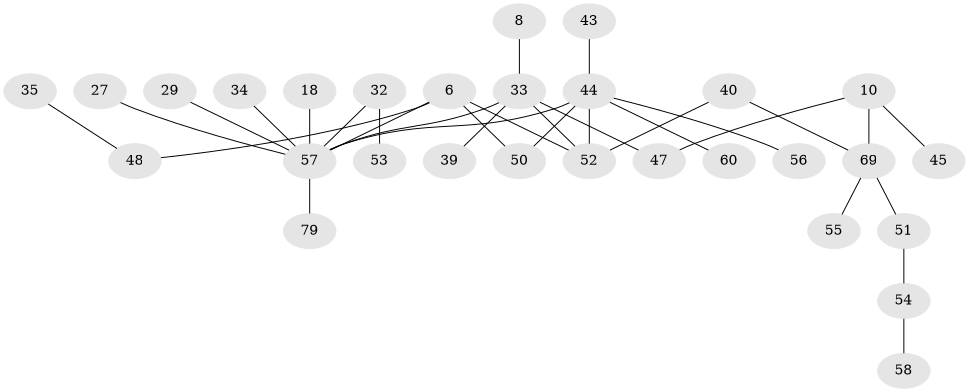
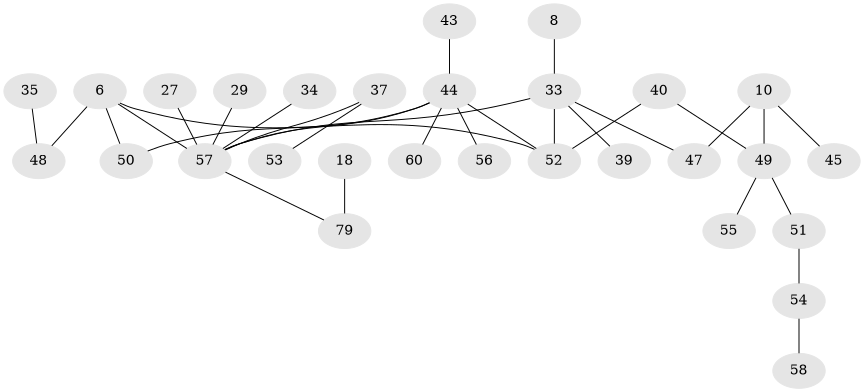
node "32": label "32" -> "37"
edge "18" -- "57": now "18" -- "79"
node "69": label "69" -> "49"
